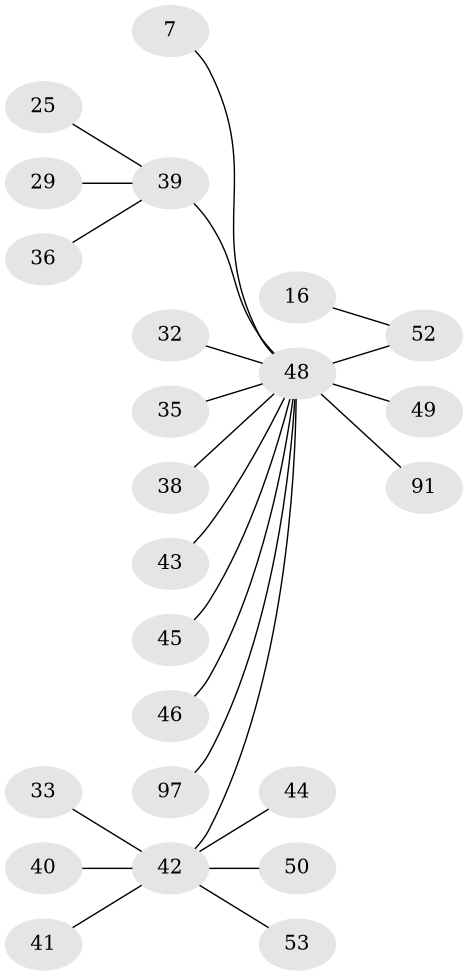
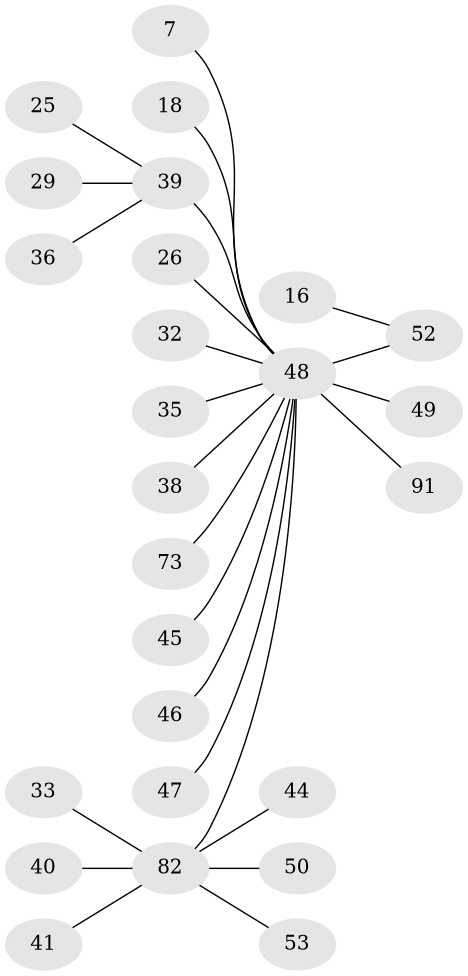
node "18": added
node "26": added
node "43": label "43" -> "73"
node "97": label "97" -> "47"
node "42": label "42" -> "82"
